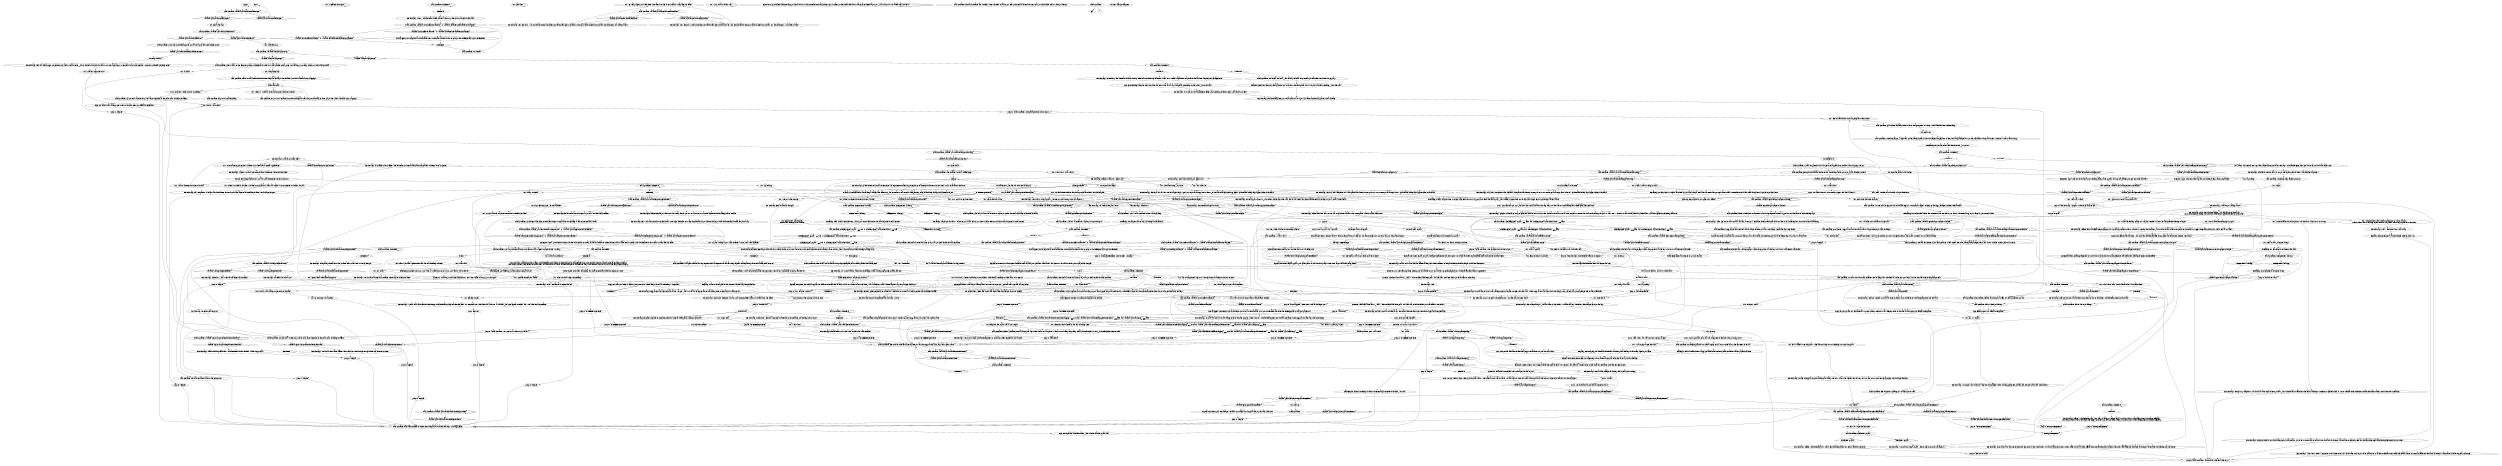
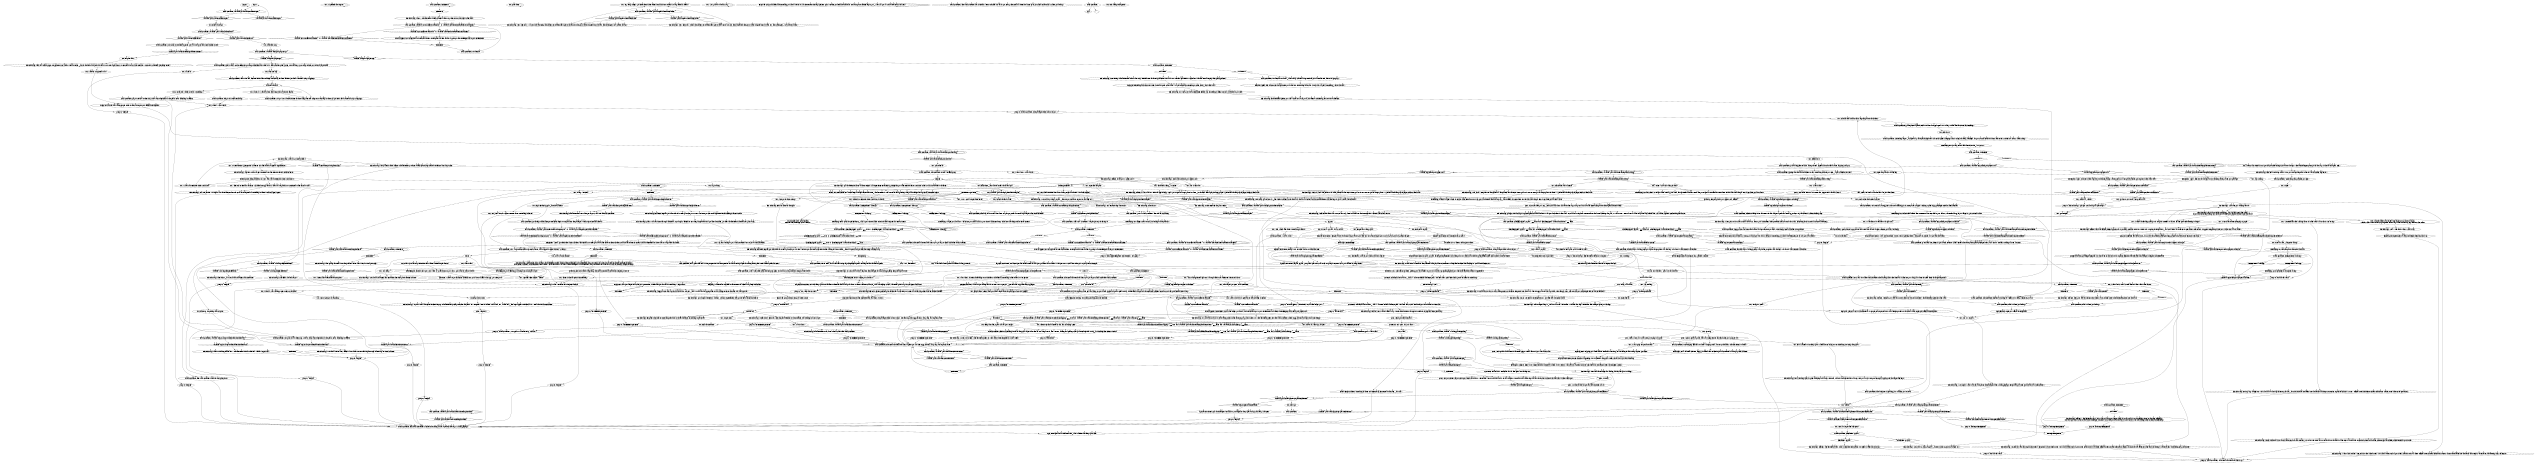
node "You: I am picking hi-fi!": label "You: I am picking hi-fi!" -> "You: I am into hi-fi!"
node "Inland Empire: Beware. They're very *such* secrets.": label "Inland Empire: Beware. They're very *such* secrets." -> "Inland Empire: Beware. They're very *painful* secrets."
